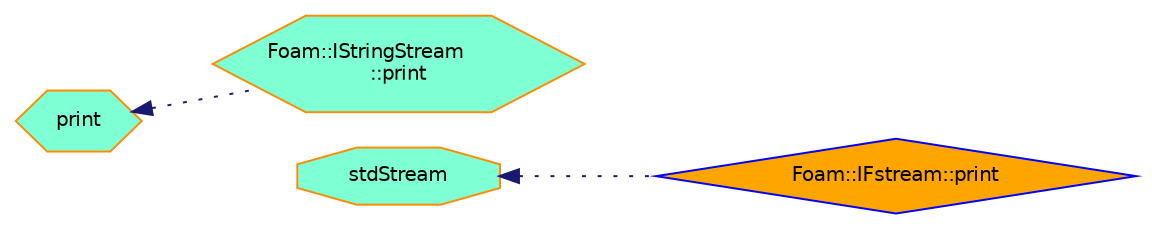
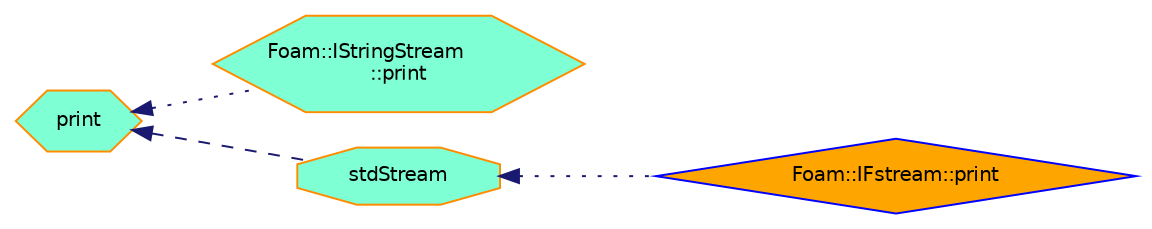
edge "stdStream" -> "print": added
